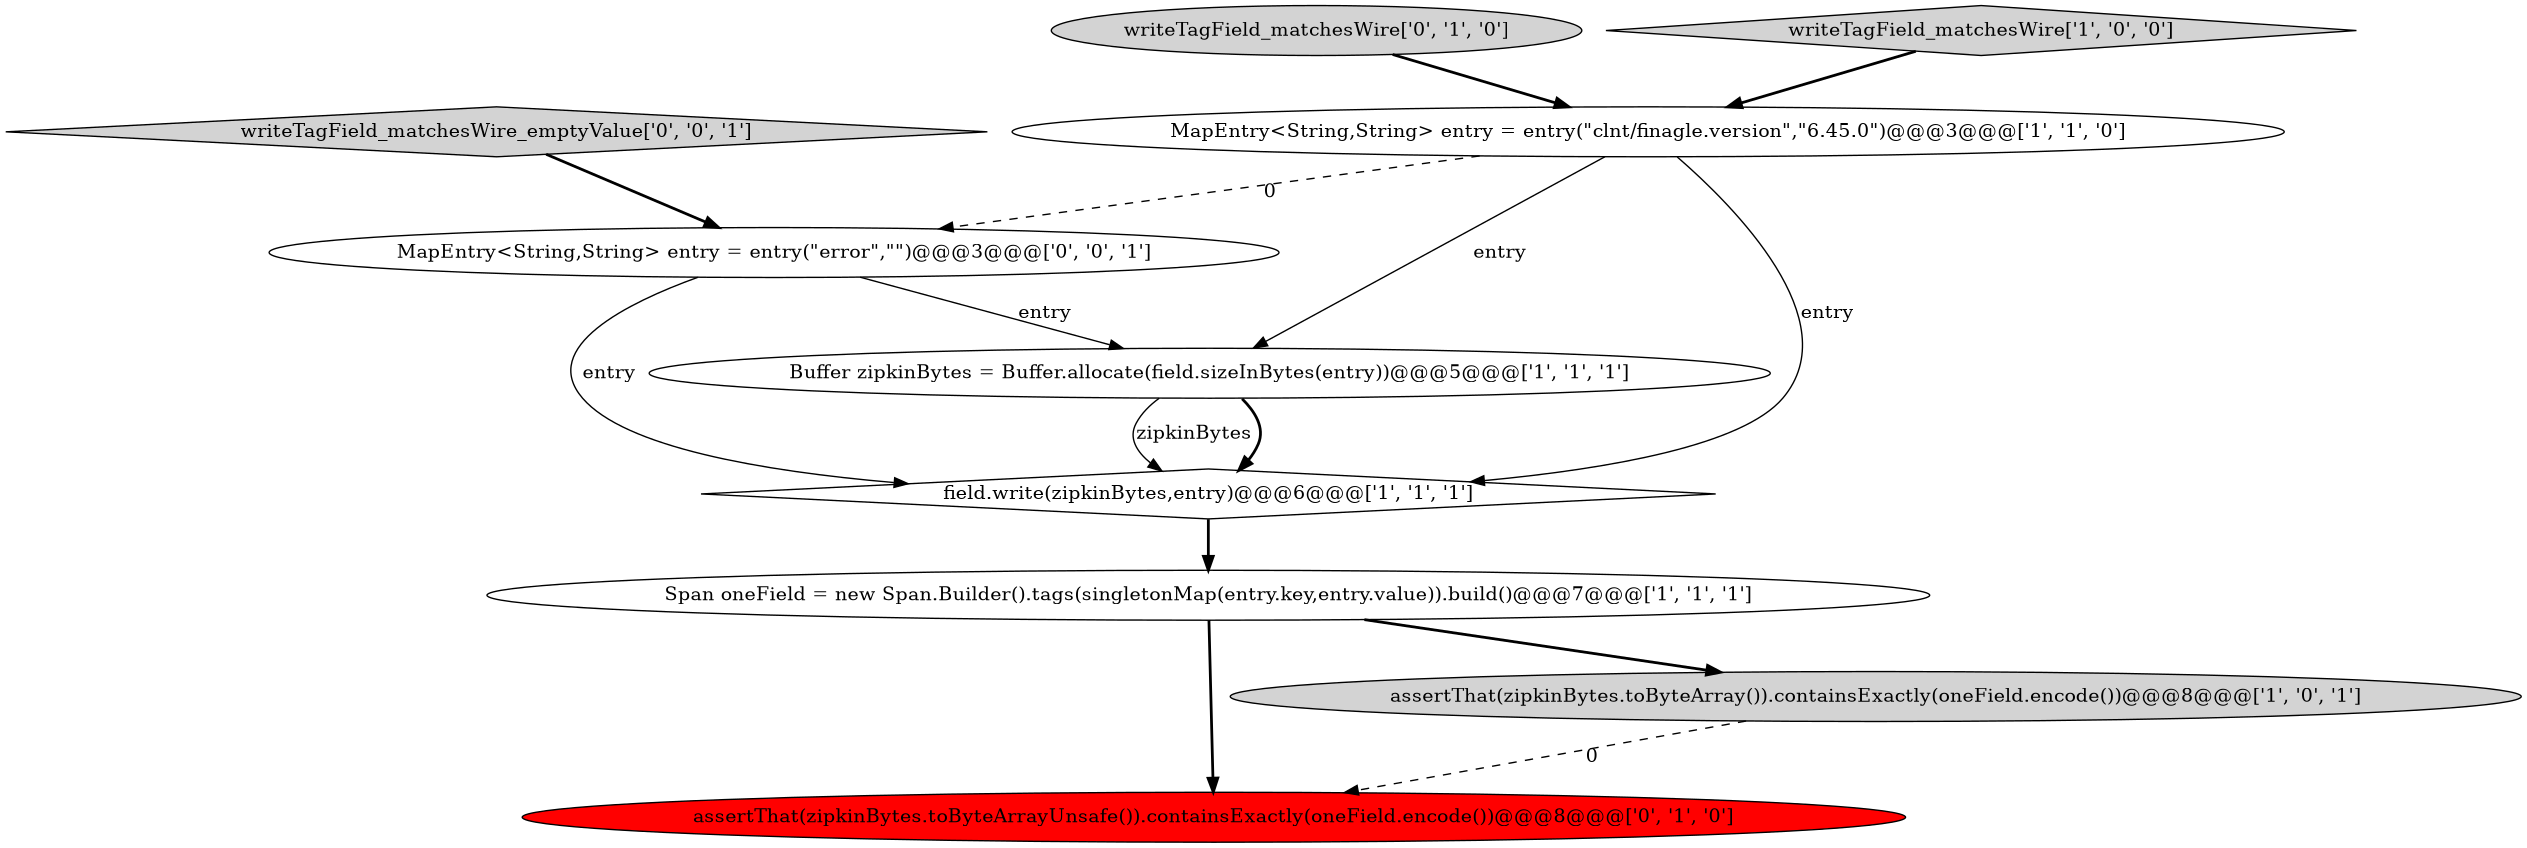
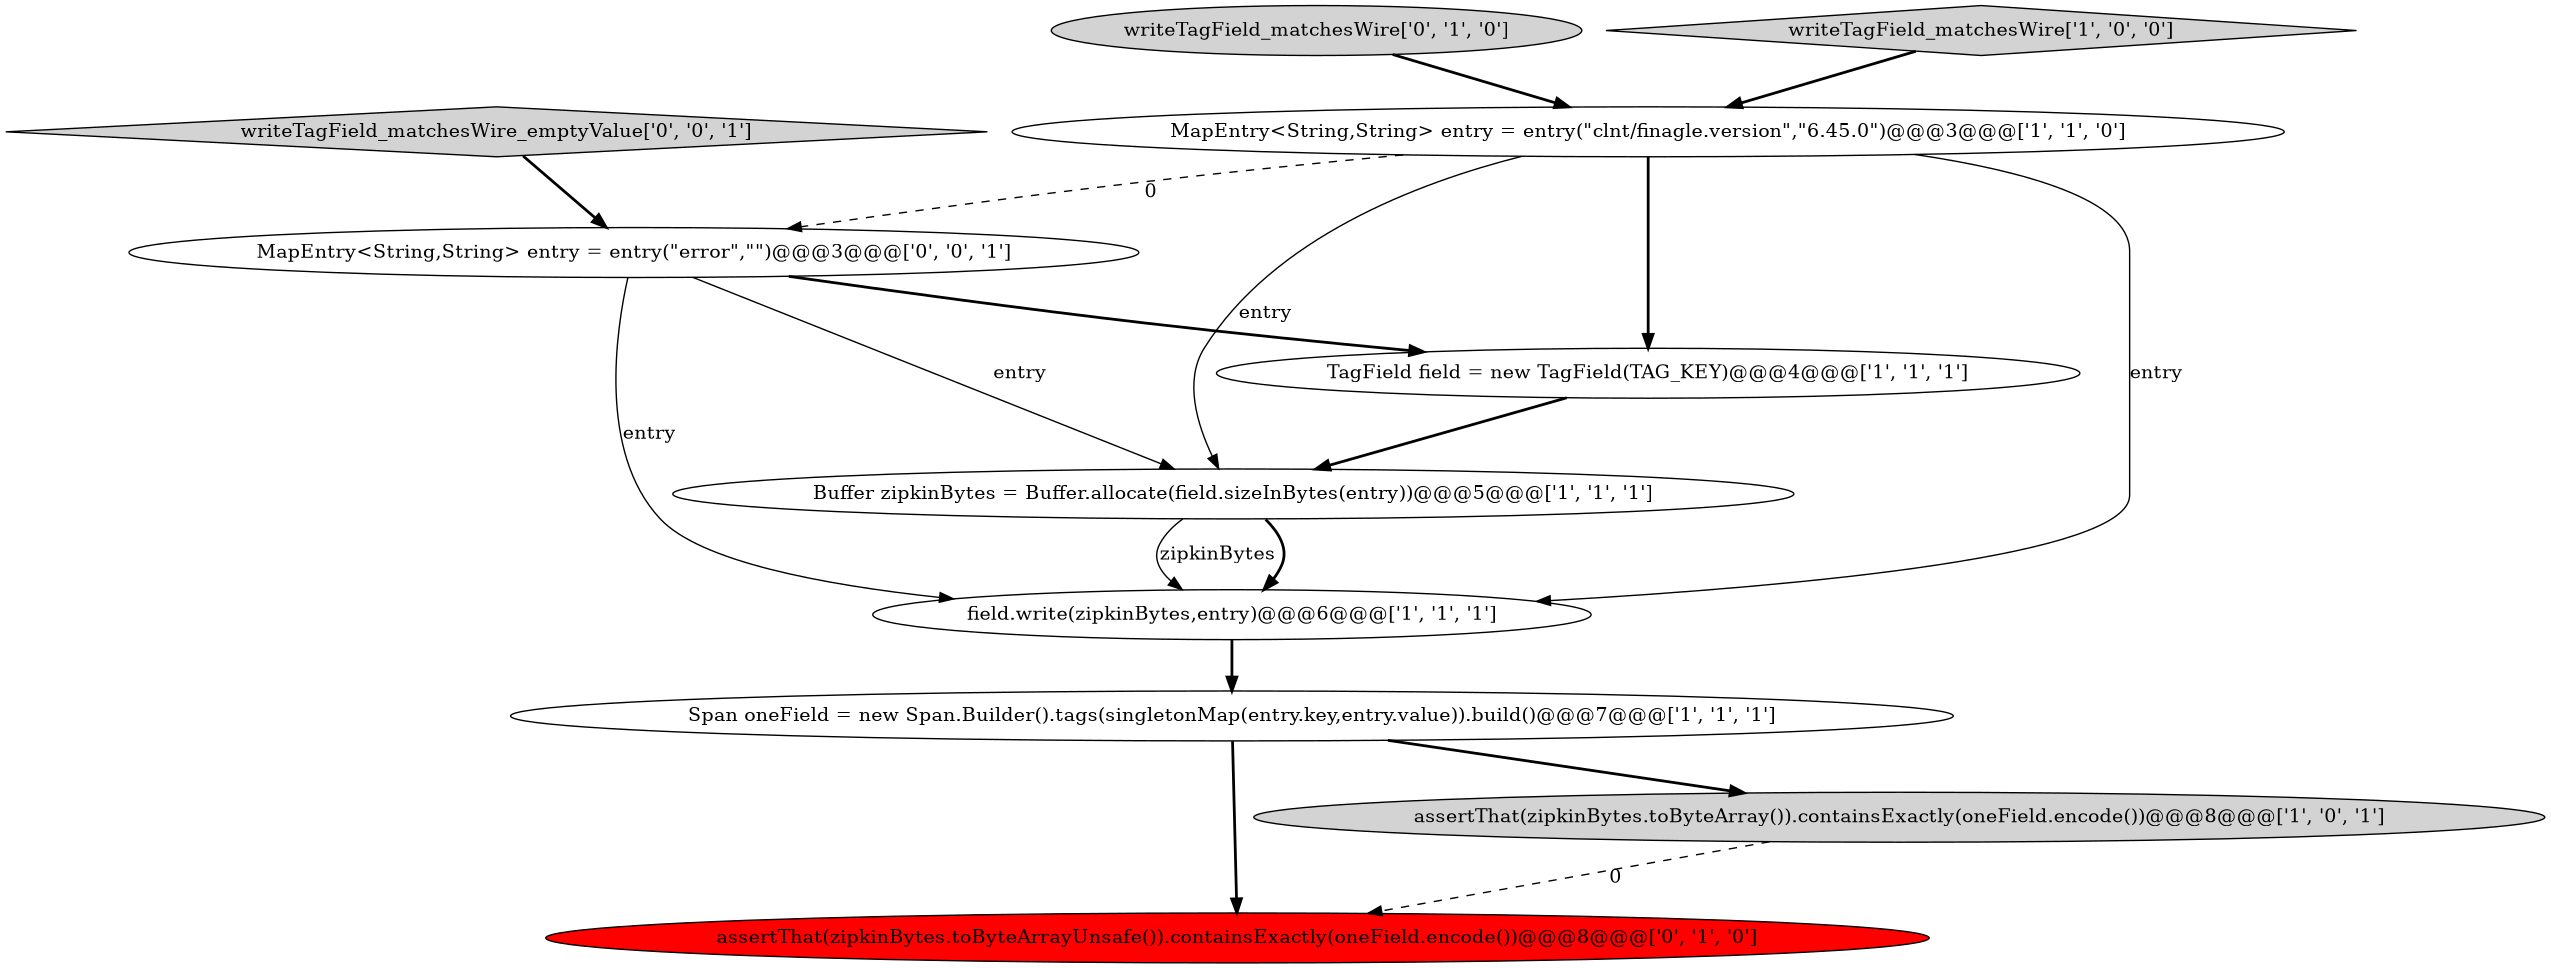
node "TagField field = new TagField(TAG_KEY)@@@4@@@['1', '1', '1']": added
node "field.write(zipkinBytes,entry)@@@6@@@['1', '1', '1']": shape diamond -> ellipse
